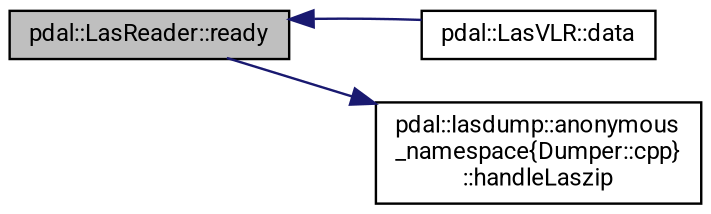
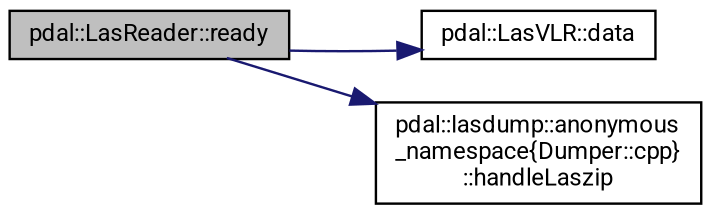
edge "pdal::LasVLR::data" -> "pdal::LasReader::ready": reversed
